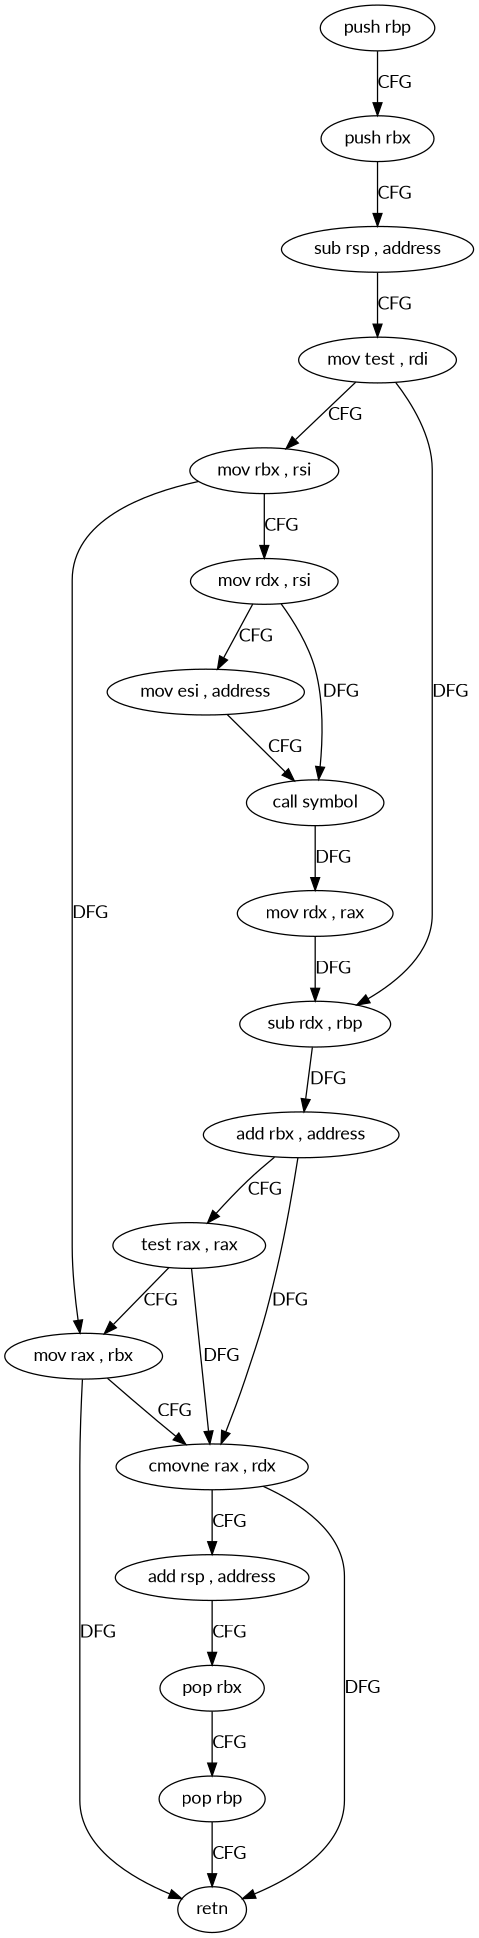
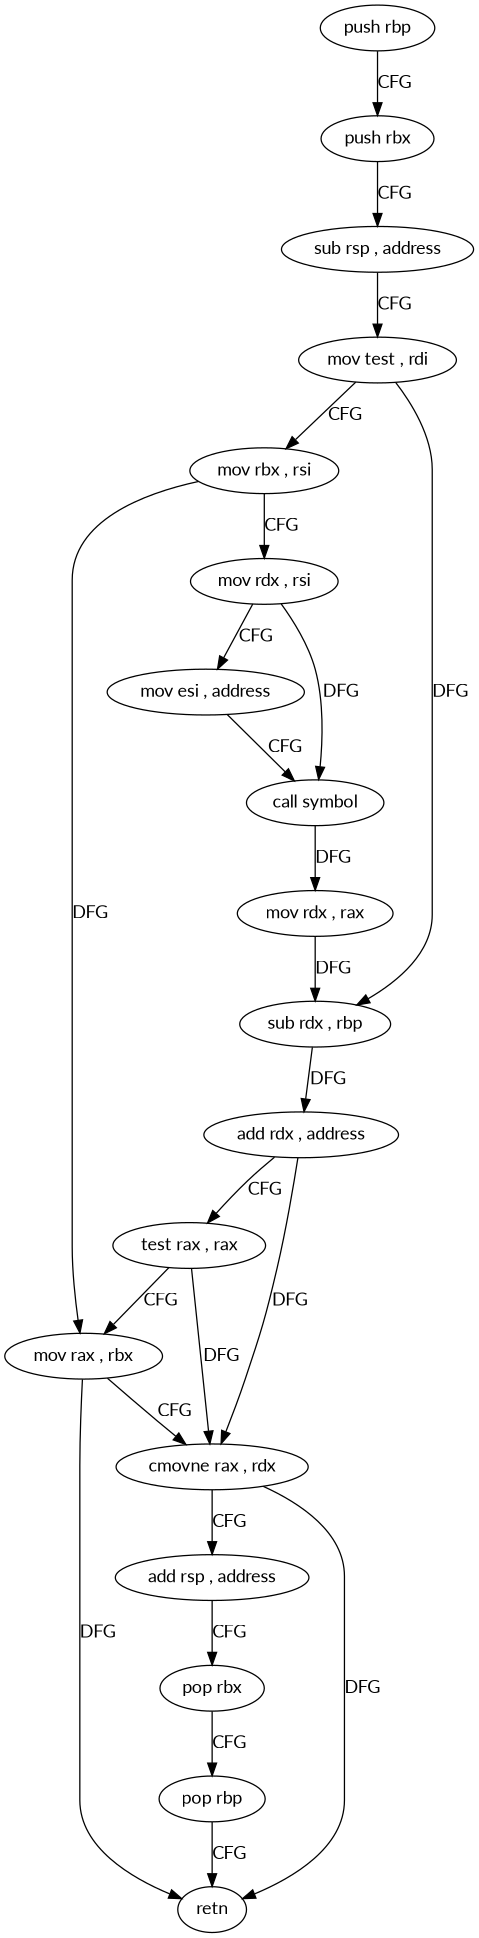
node "add rbx , address": label "add rbx , address" -> "add rdx , address"
